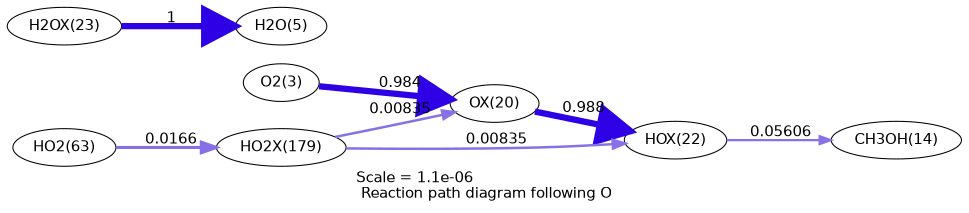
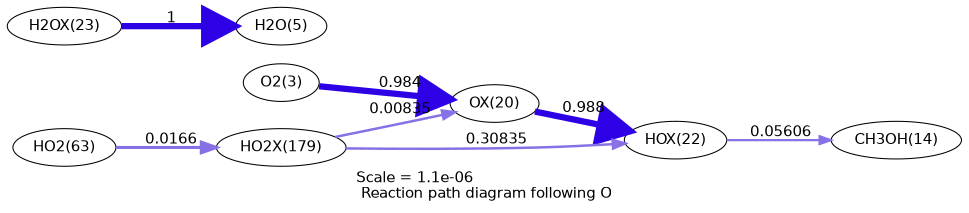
edge "HO2X(179)" -> "HOX(22)": label " 0.00835" -> " 0.30835"
